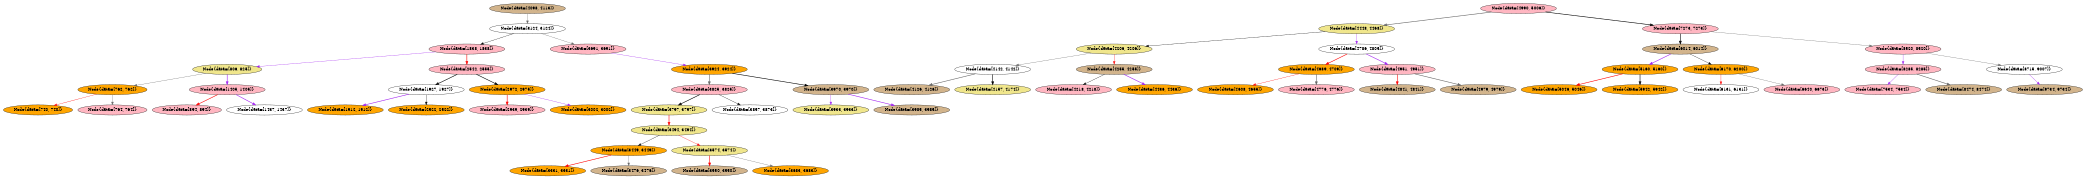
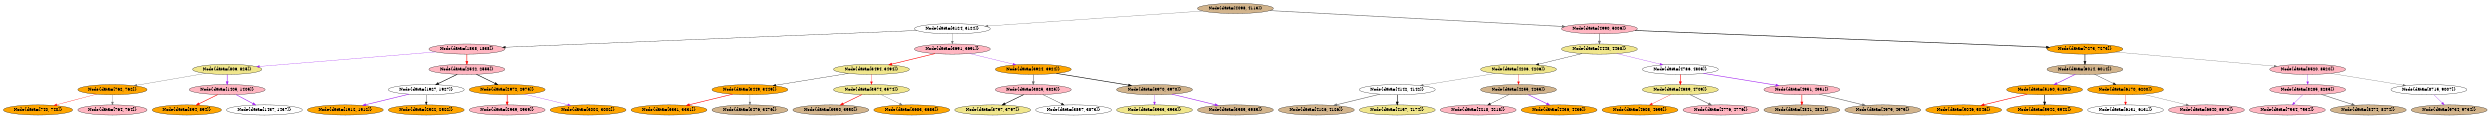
edge "Node{data=[4098, 4113]}" -> "Node{data=[4990, 5006]}": added
node "Node{data=[7273, 7273]}": fillcolor lightpink -> orange
node "Node{data=[4689, 4709]}": fillcolor orange -> khaki
node "Node{data=[894, 894]}": fillcolor lightpink -> orange
edge "Node{data=[3797, 3797]}" -> "Node{data=[3494, 3494]}": now "Node{data=[3691, 3691]}" -> "Node{data=[3494, 3494]}"
